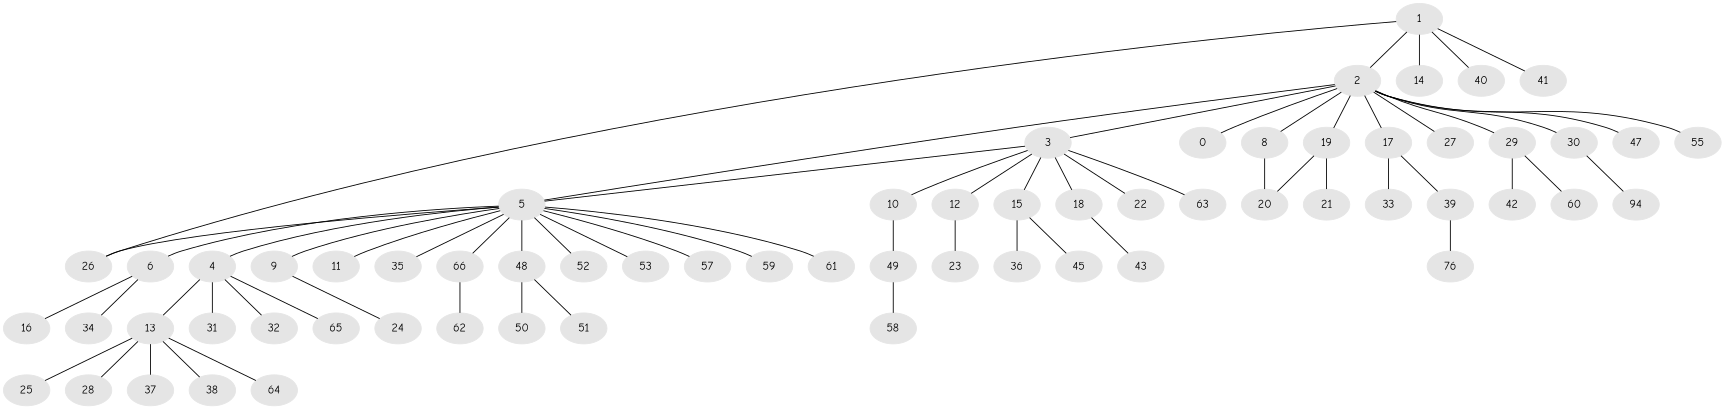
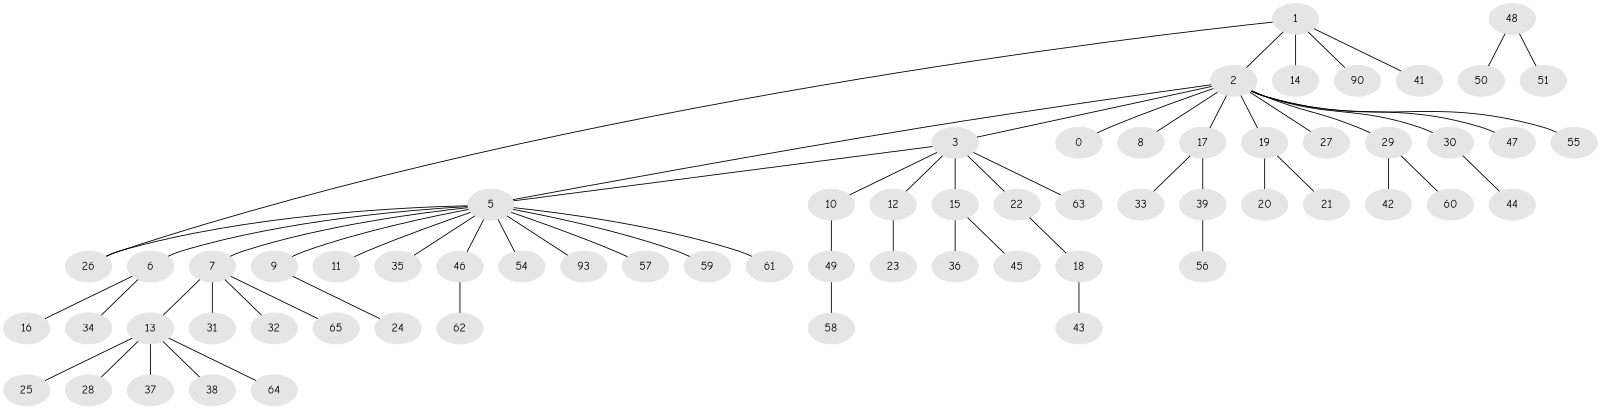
node "40": label "40" -> "90"
edge "3" -- "18": now "22" -- "18"
edge "8" -- "20": removed
node "94": label "94" -> "44"
edge "5" -- "48": removed
node "4": label "4" -> "7"
node "66": label "66" -> "46"
node "52": label "52" -> "54"
node "53": label "53" -> "93"
node "76": label "76" -> "56"
